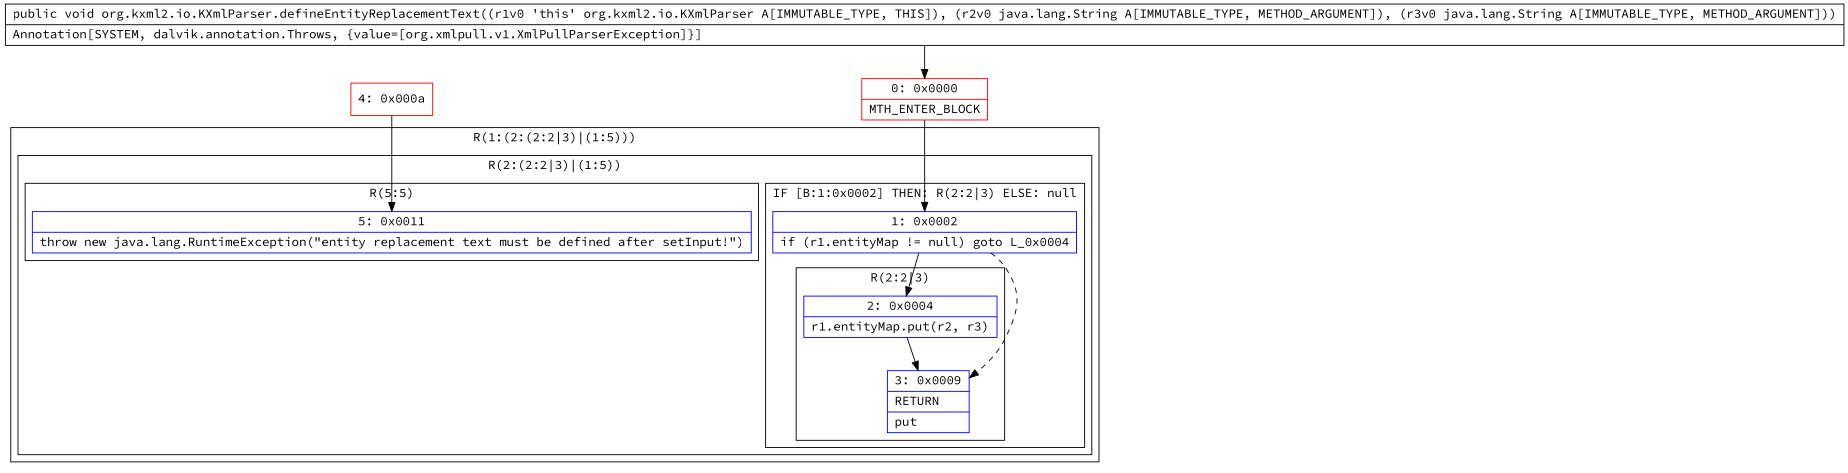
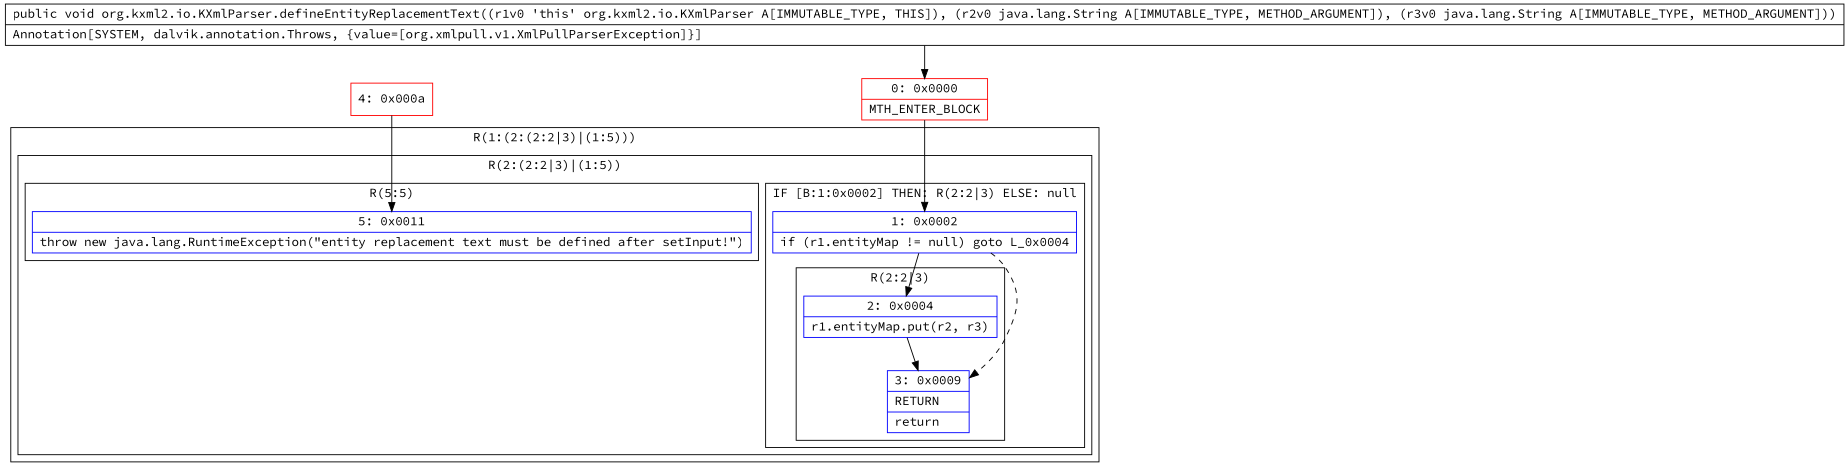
node "3: 0x0009": text "put" -> "return"
